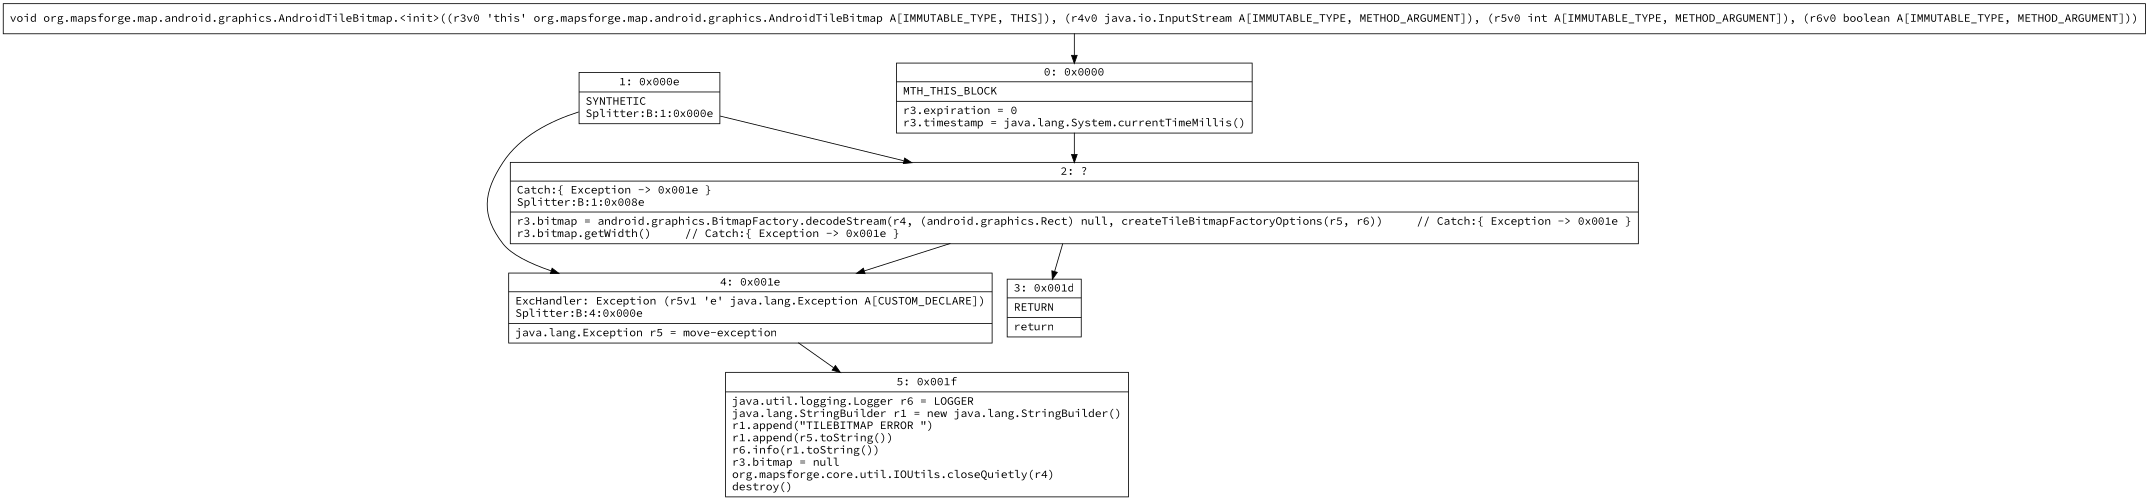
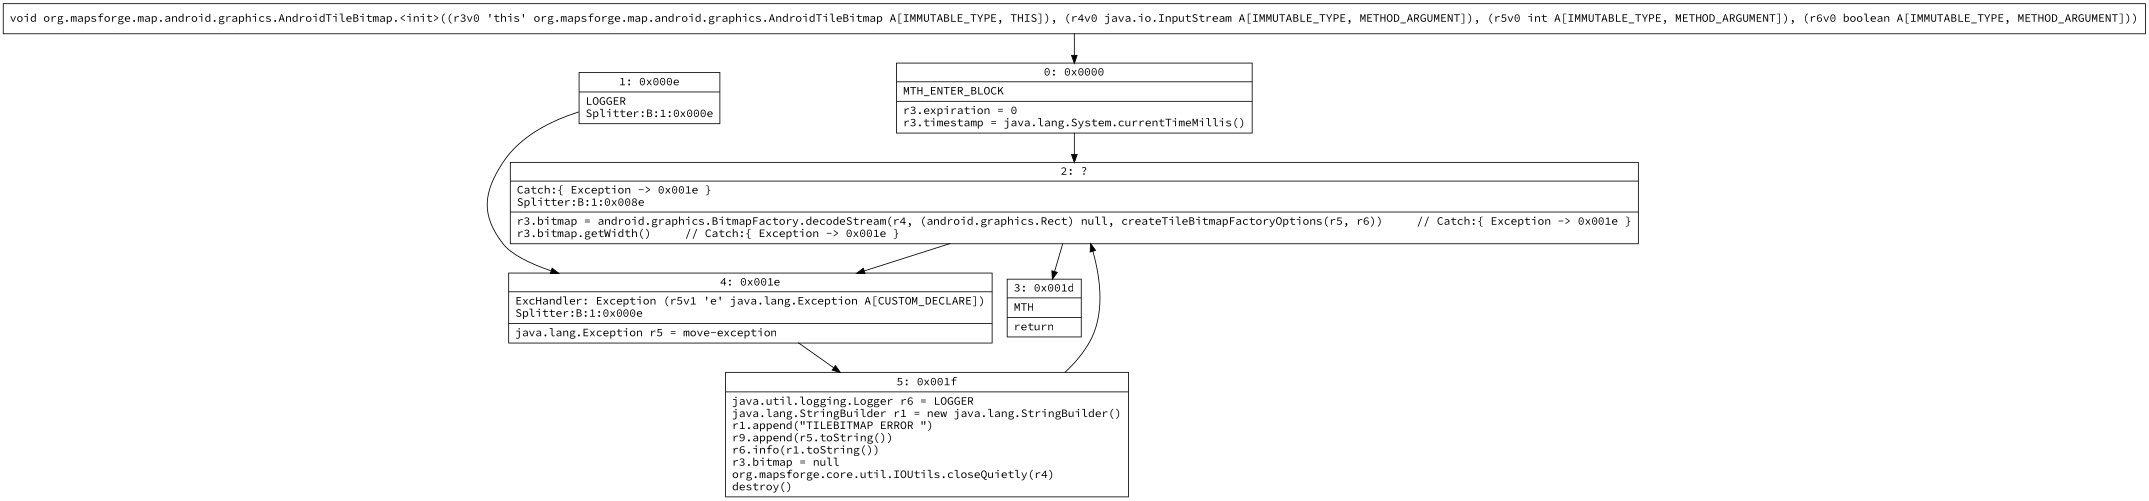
node "0: 0x0000": text "MTH_THIS_BLOCK" -> "MTH_ENTER_BLOCK"
node "1: 0x000e": text "SYNTHETIC" -> "LOGGER"
edge "1: 0x000e" -> "2: ?": now "5: 0x001f" -> "2: ?"
node "3: 0x001d": text "RETURN" -> "MTH"
node "4: 0x001e": text "Splitter:B:4:0x000e" -> "Splitter:B:1:0x000e"
node "5: 0x001f": text "r1.append(r5.toString())" -> "r9.append(r5.toString())"
